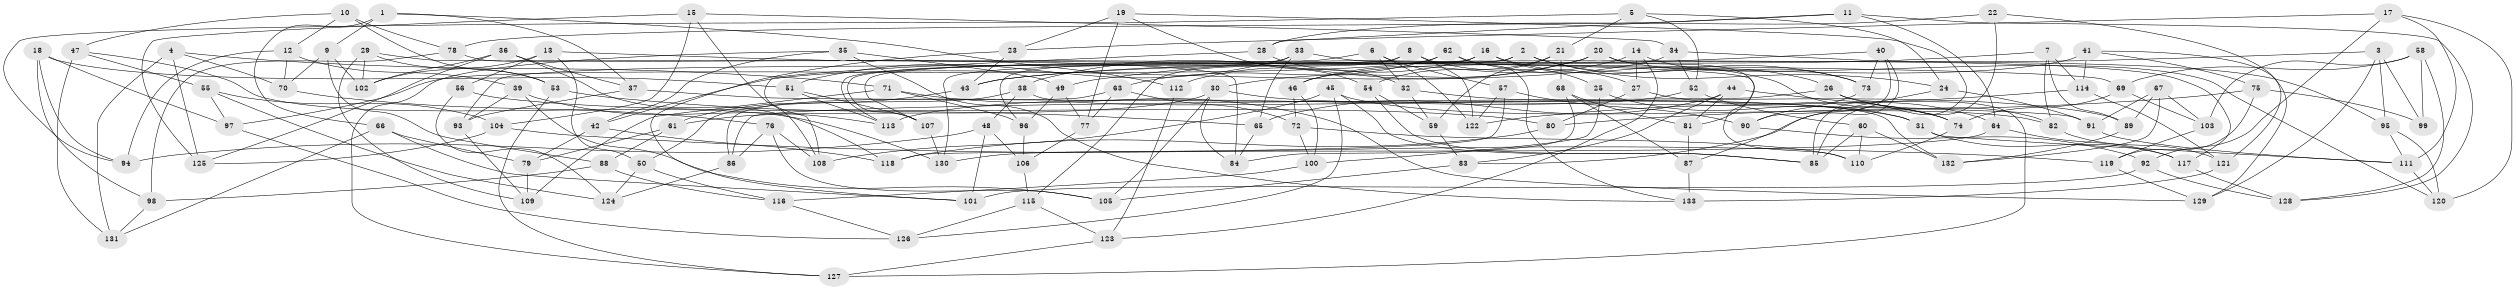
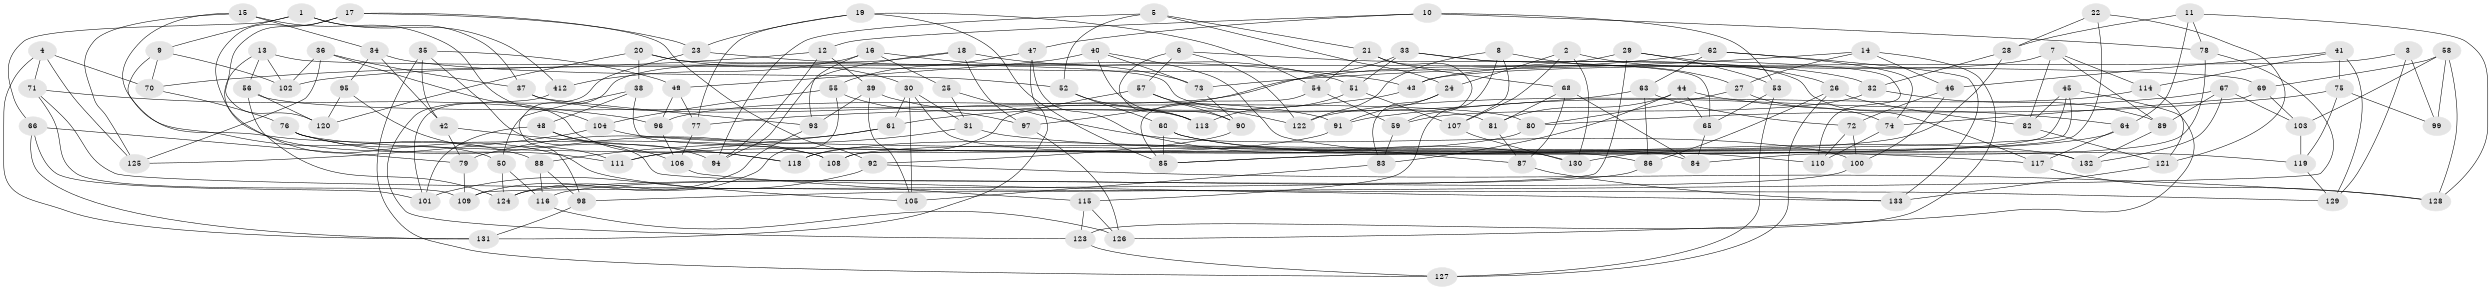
node "112": label "112" -> "412"
edge "3" -- "95": removed
edge "111" -- "120": now "56" -- "120"
